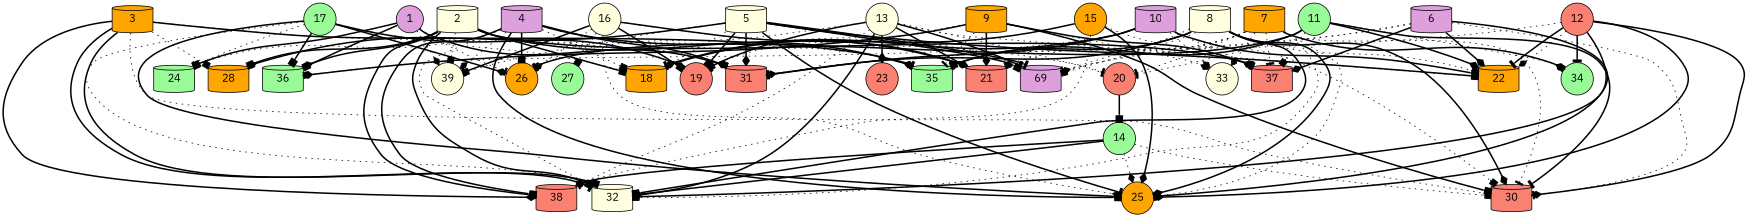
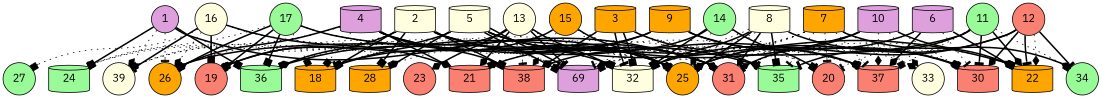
edge "2" -> "24": added
node "31": shape cylinder -> circle
edge "20" -> "14": reversed
